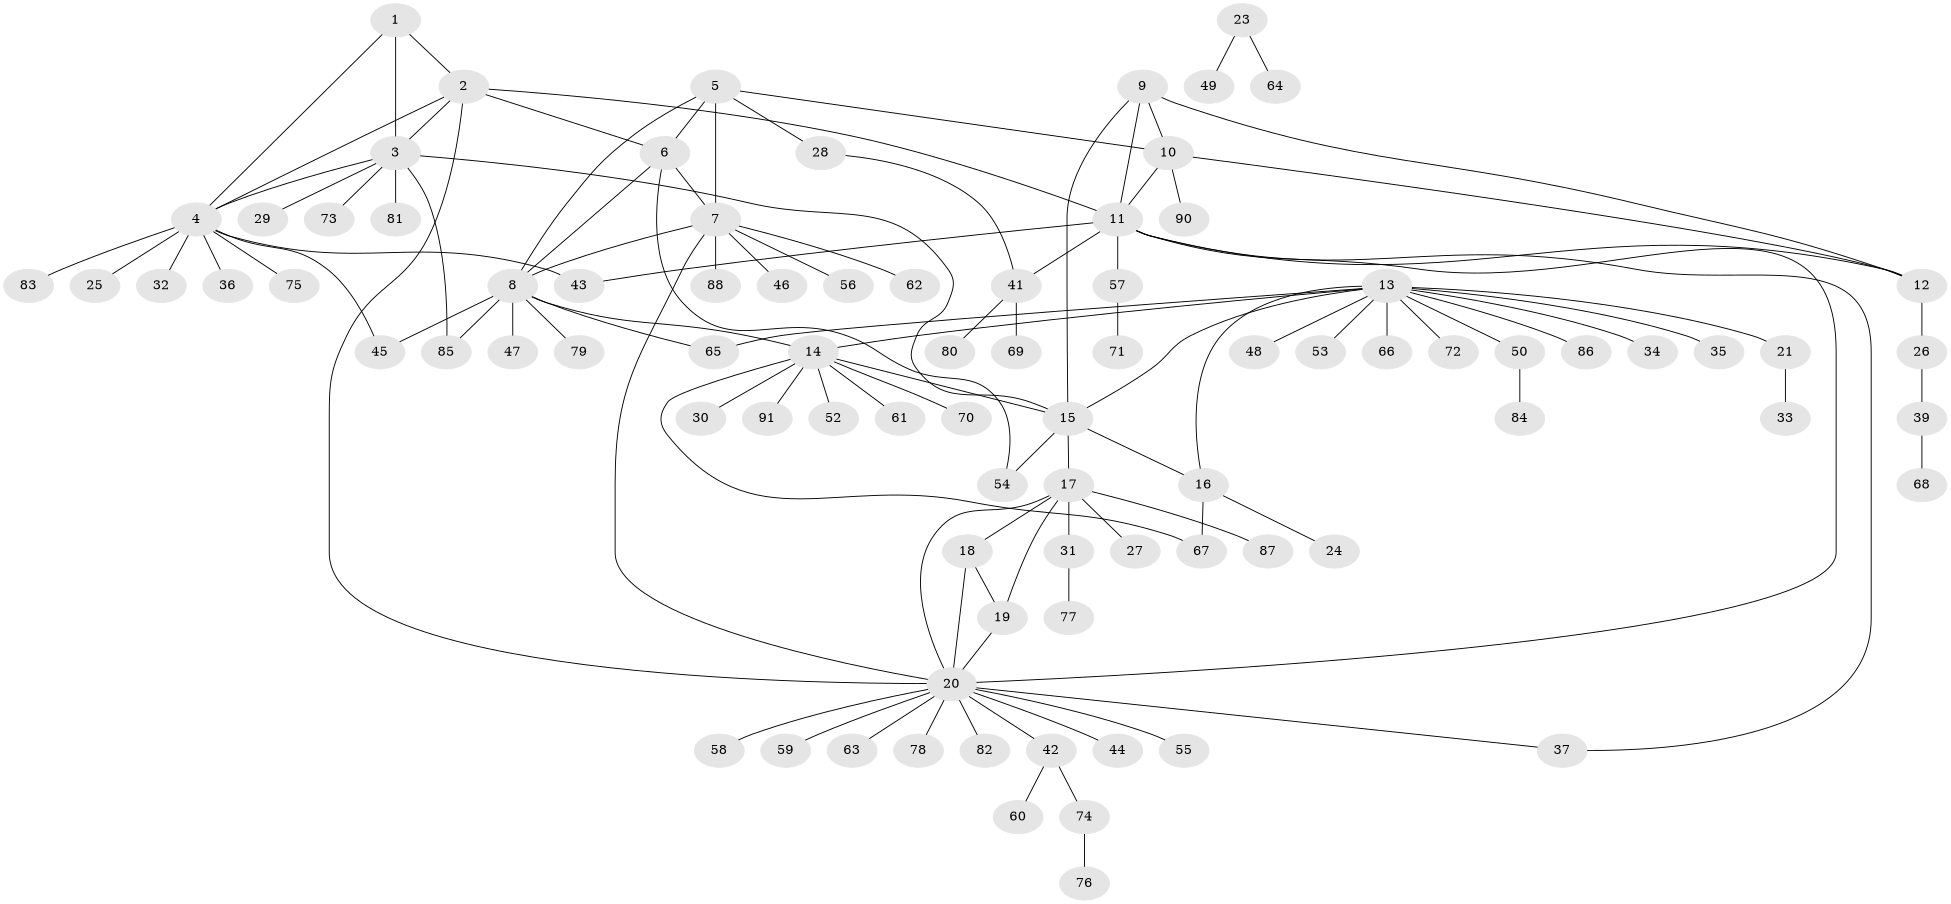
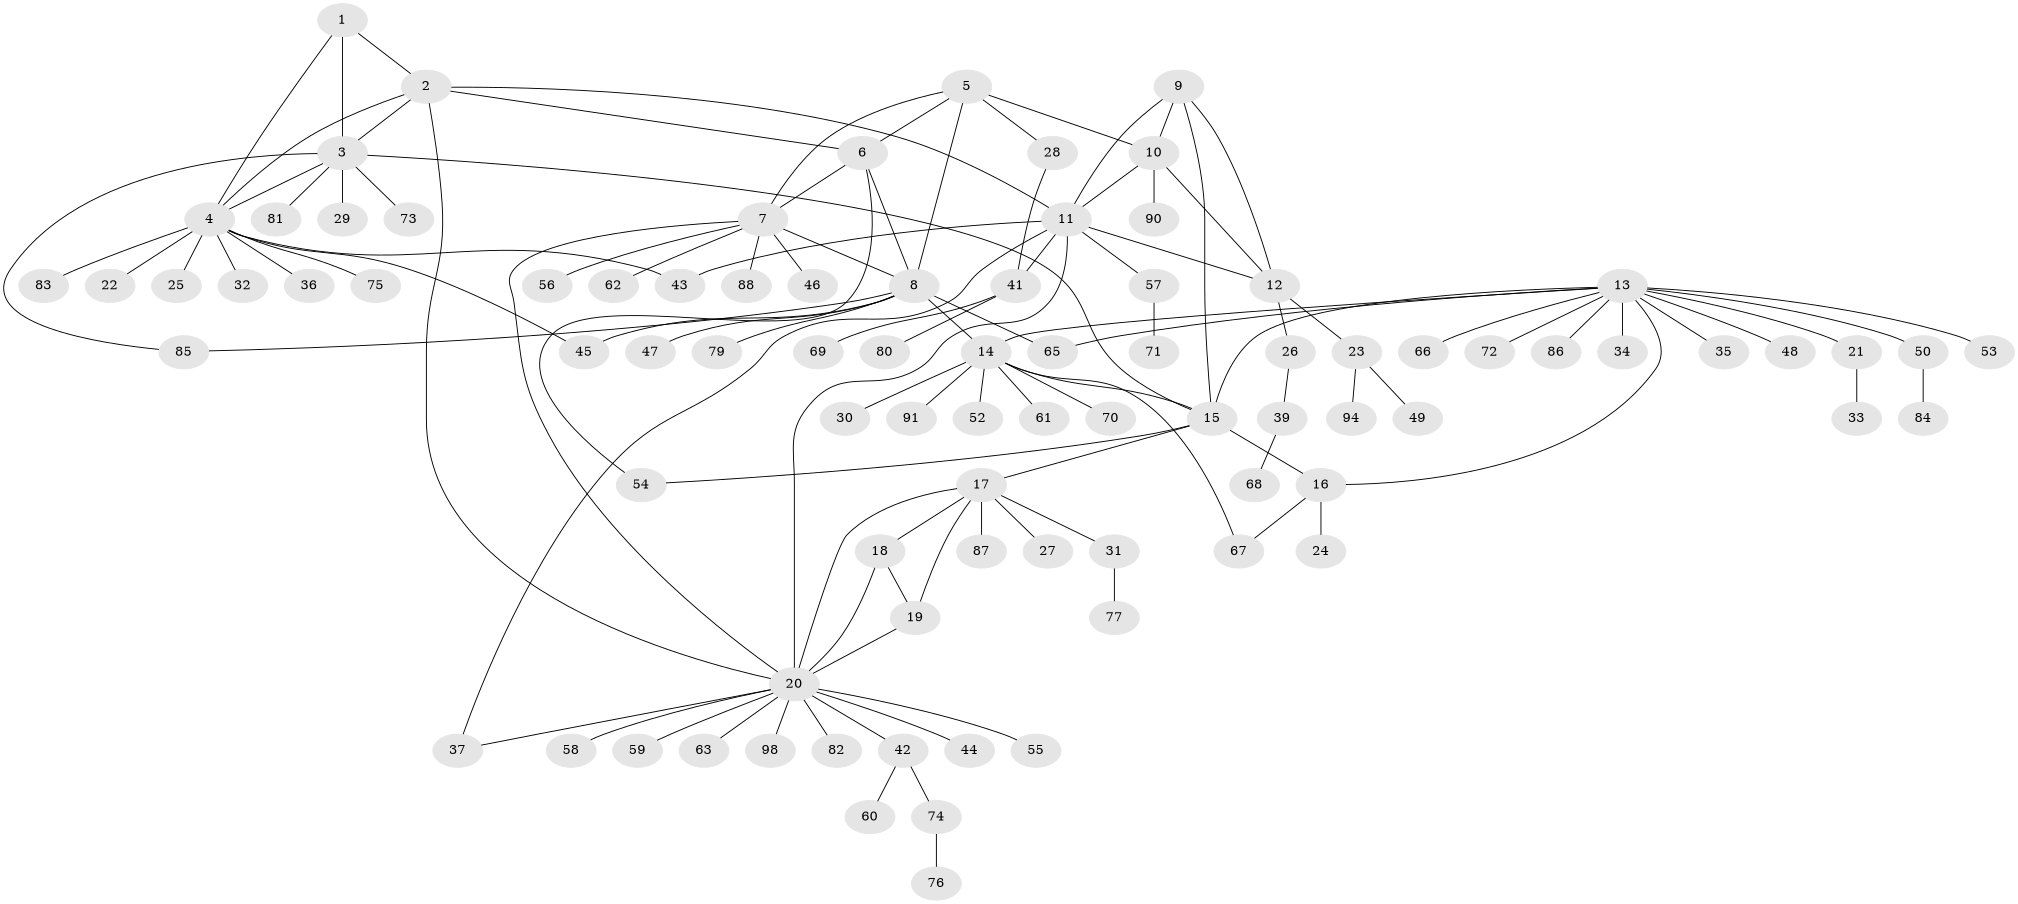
node "64": label "64" -> "94"
node "22": added
edge "12" -- "23": added
node "78": label "78" -> "98"
